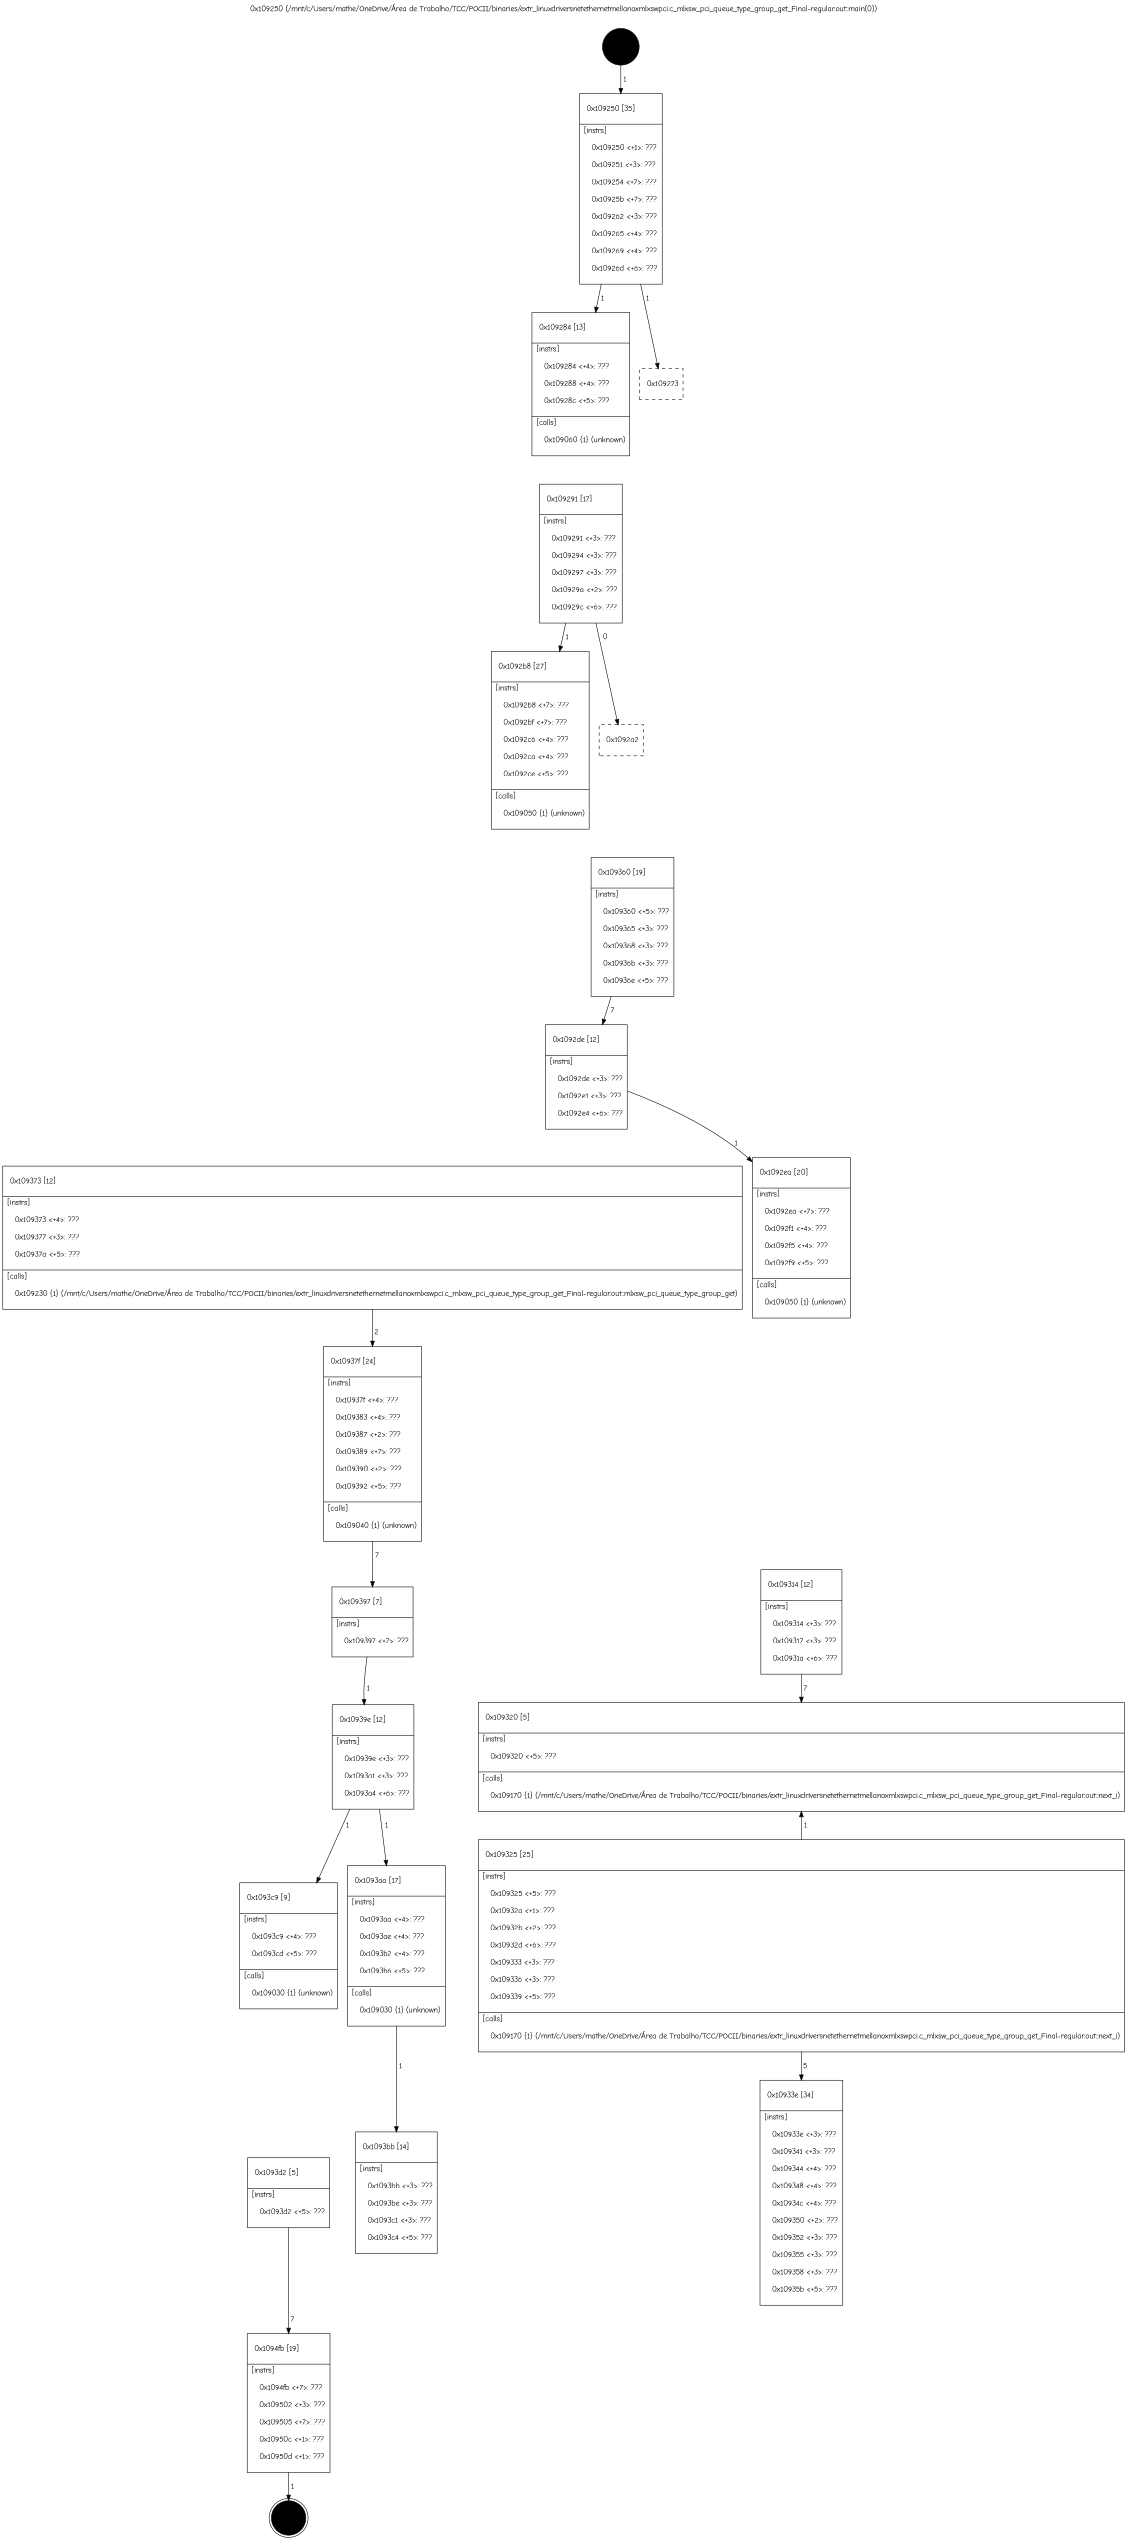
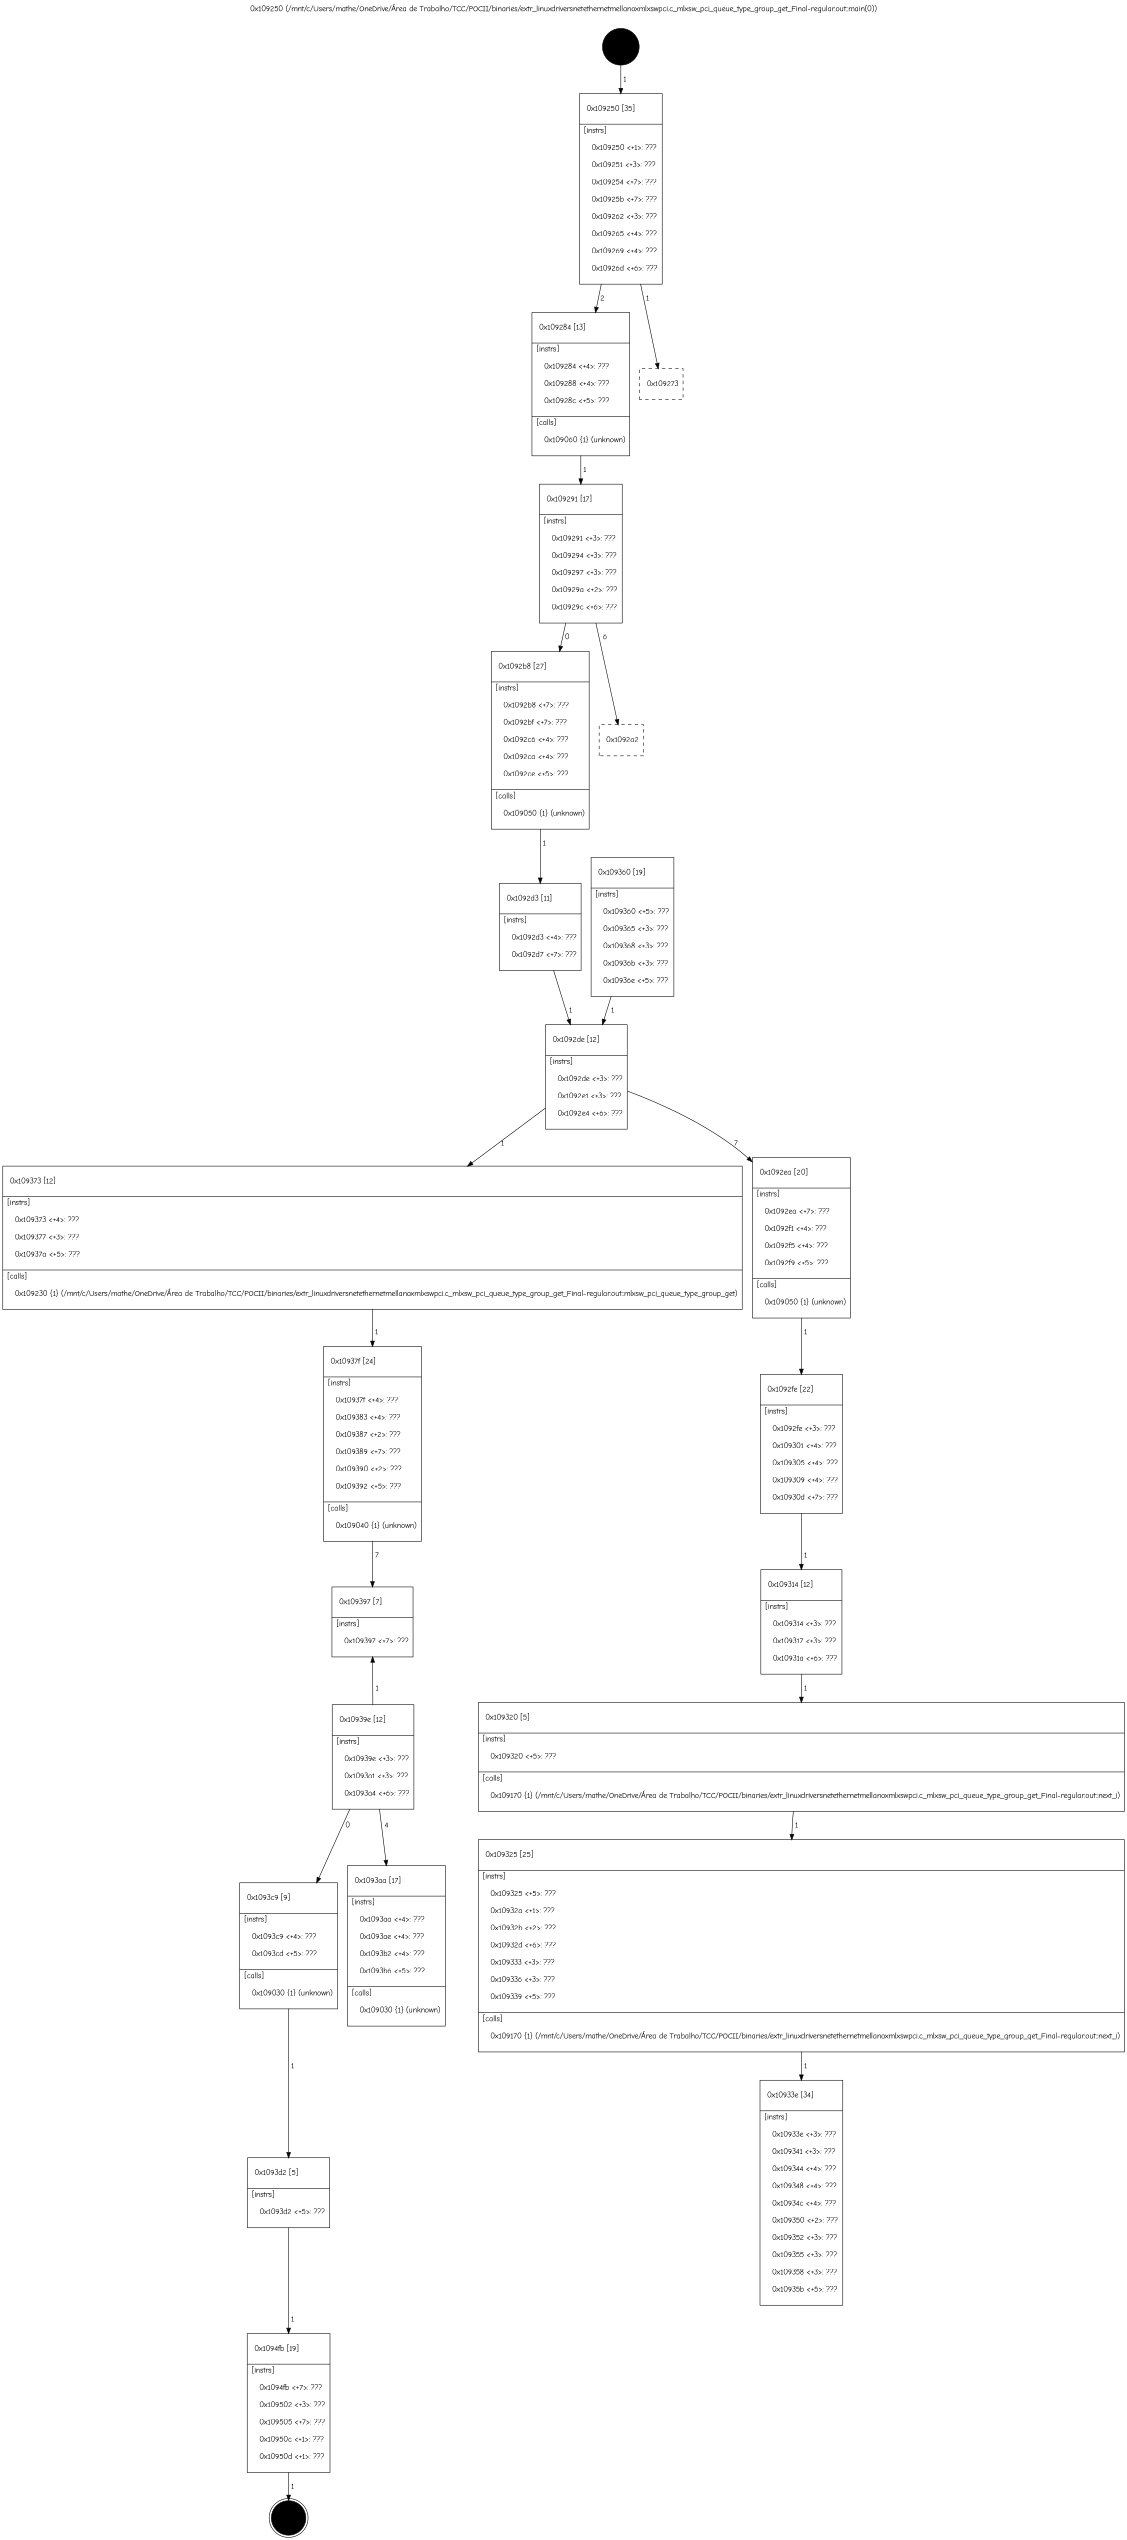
edge "0x109250 [35]" -> "0x109284 [13]": label " 1" -> " 2"
edge "0x109284 [13]" -> "0x109291 [17]": added, label "1"
edge "0x109291 [17]" -> "0x1092b8 [27]": label " 1" -> " 0"
edge "0x109291 [17]" -> "0x1092a2": label " 0" -> " 6"
node "0x1092d3 [11]": added
edge "0x109360 [19]" -> "0x1092de [12]": label " 7" -> " 1"
edge "0x1092de [12]" -> "0x109373 [12]": added, label "1"
edge "0x1092de [12]" -> "0x1092ea [20]": label " 1" -> " 7"
edge "0x109373 [12]" -> "0x10937f [24]": label " 2" -> " 1"
node "0x1092fe [22]": added
edge "0x109397 [7]" -> "0x10939e [12]": reversed
edge "0x109314 [12]" -> "0x109320 [5]": label " 7" -> " 1"
edge "0x10939e [12]" -> "0x1093c9 [9]": label " 1" -> " 0"
edge "0x10939e [12]" -> "0x1093aa [17]": label " 1" -> " 4"
edge "0x109325 [25]" -> "0x109320 [5]": reversed
edge "0x109325 [25]" -> "0x10933e [34]": label " 5" -> " 1"
edge "0x1093c9 [9]" -> "0x1093d2 [5]": added, label "1"
node "0x1093bb [14]": removed
edge "0x1093d2 [5]" -> "0x1094fb [19]": label " 7" -> " 1"
